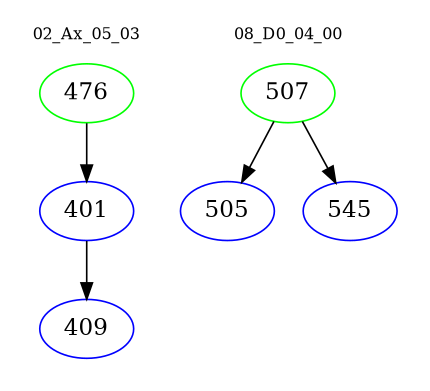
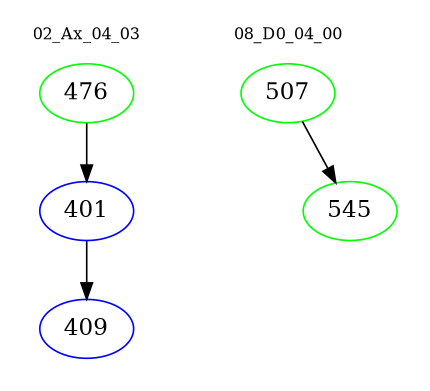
cluster "02_Ax_05_03": label "02_Ax_05_03" -> "02_Ax_04_03"
node "505": removed
node "545": color blue -> green
